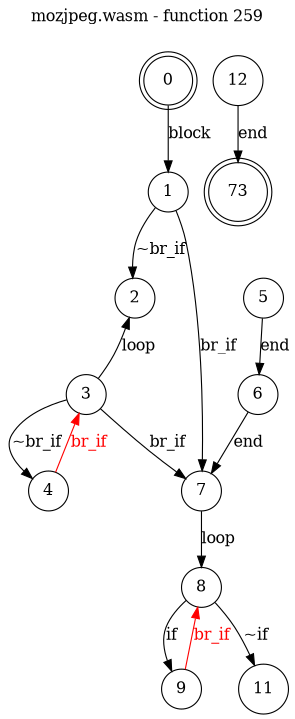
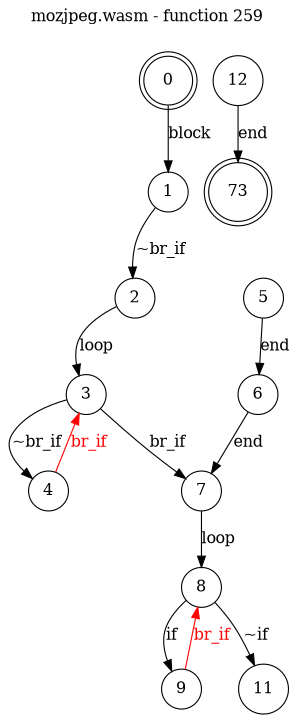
edge "1" -> "7": removed, label "br_if"
edge "3" -> "2": reversed
